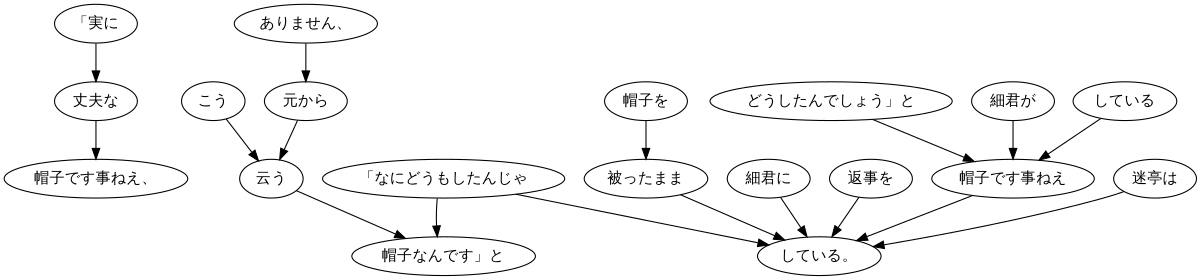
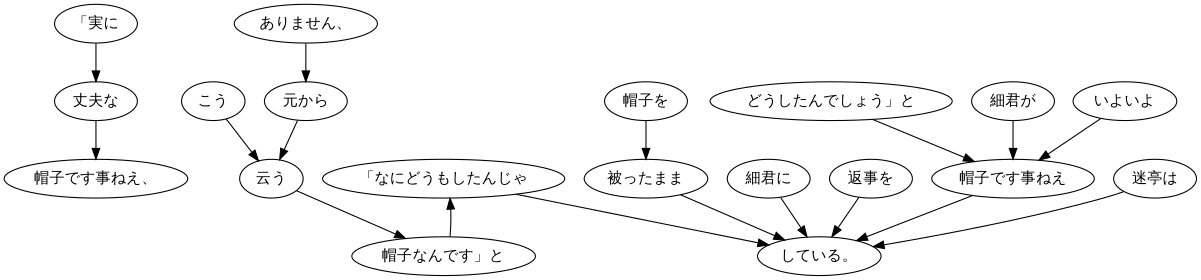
node "している": label "している" -> "いよいよ"
edge "「なにどうもしたんじゃ" -> "帽子なんです」と": reversed
